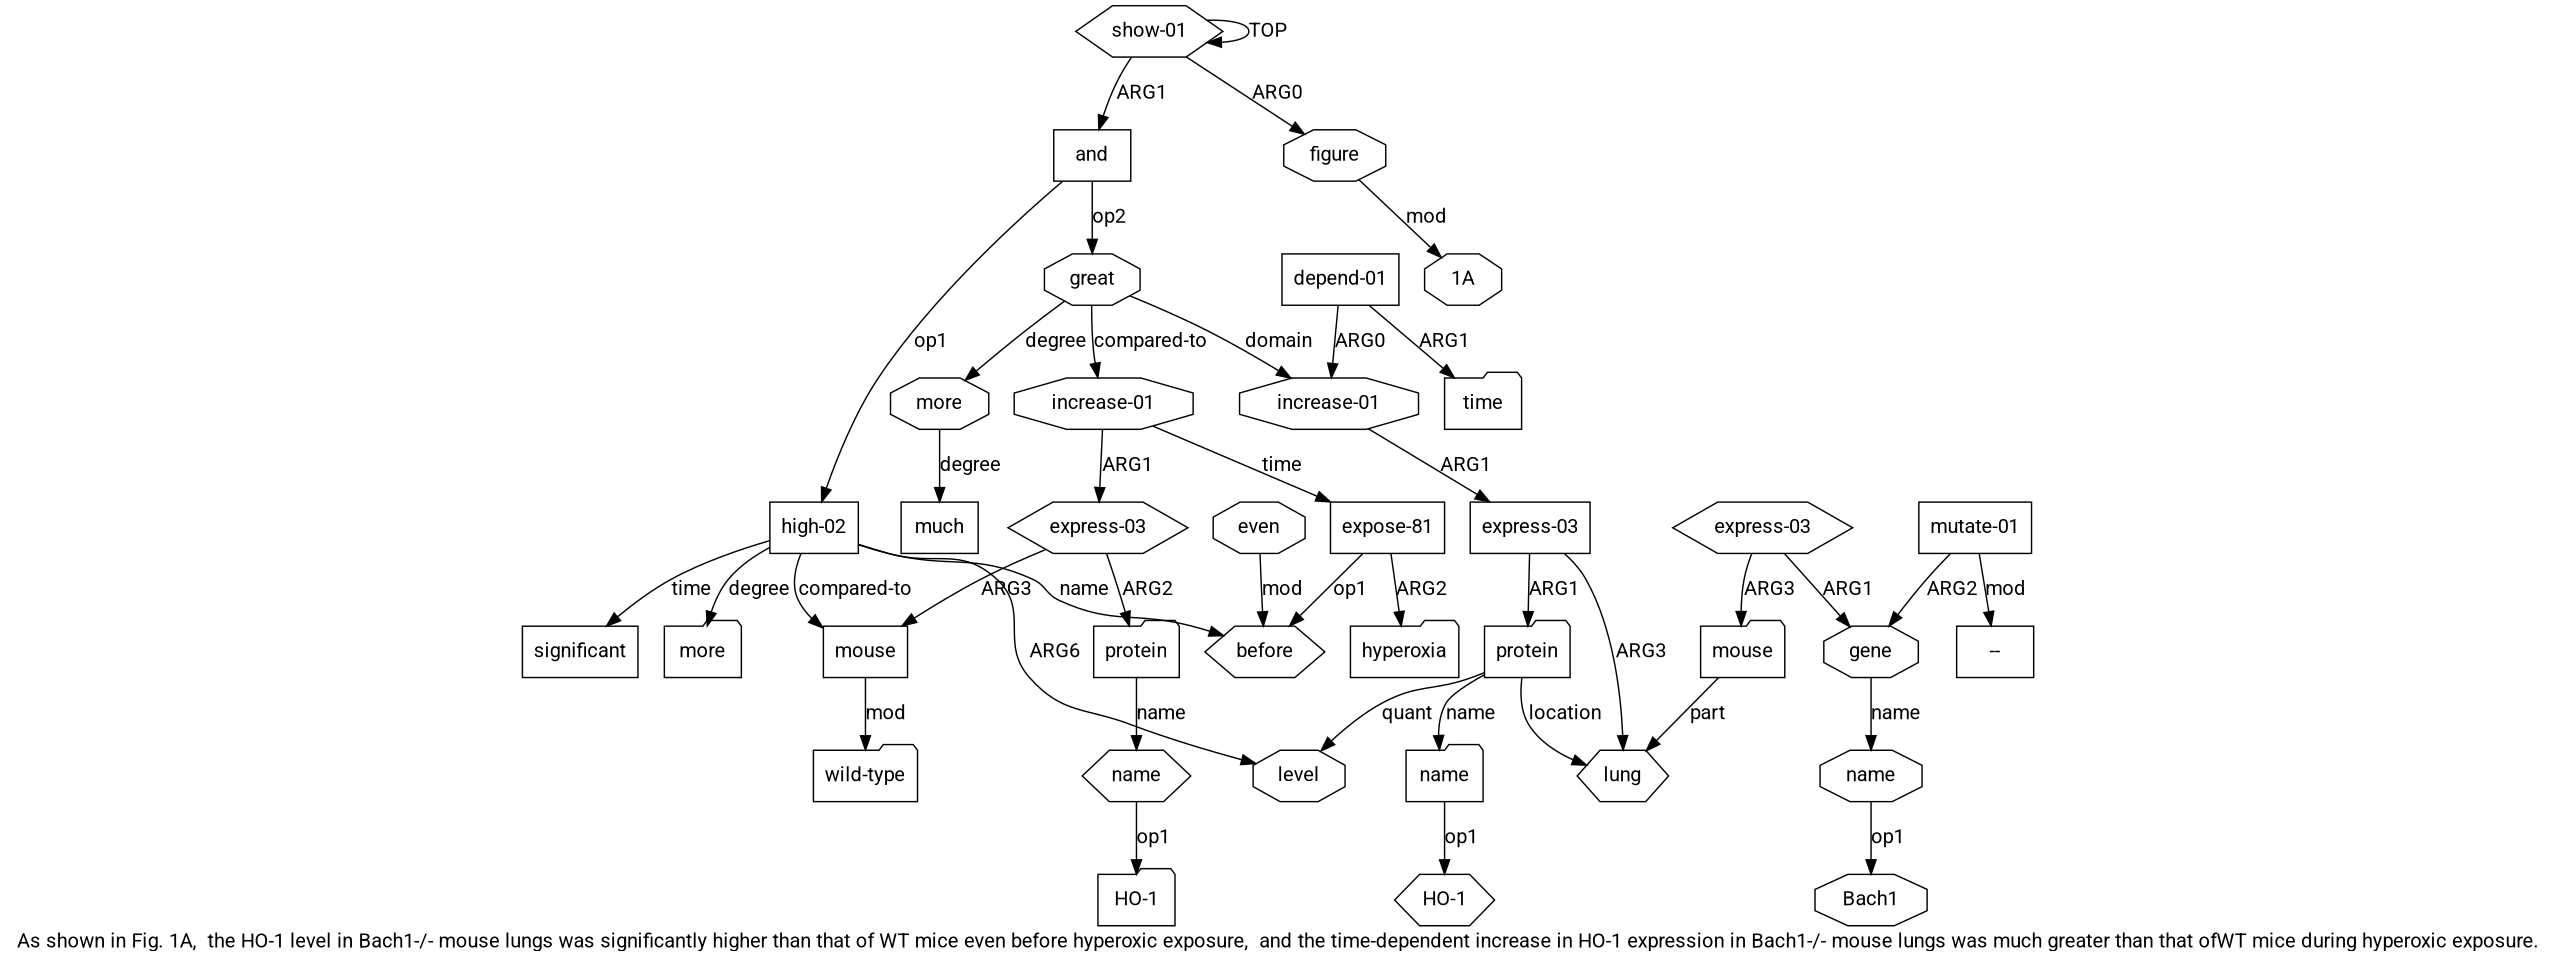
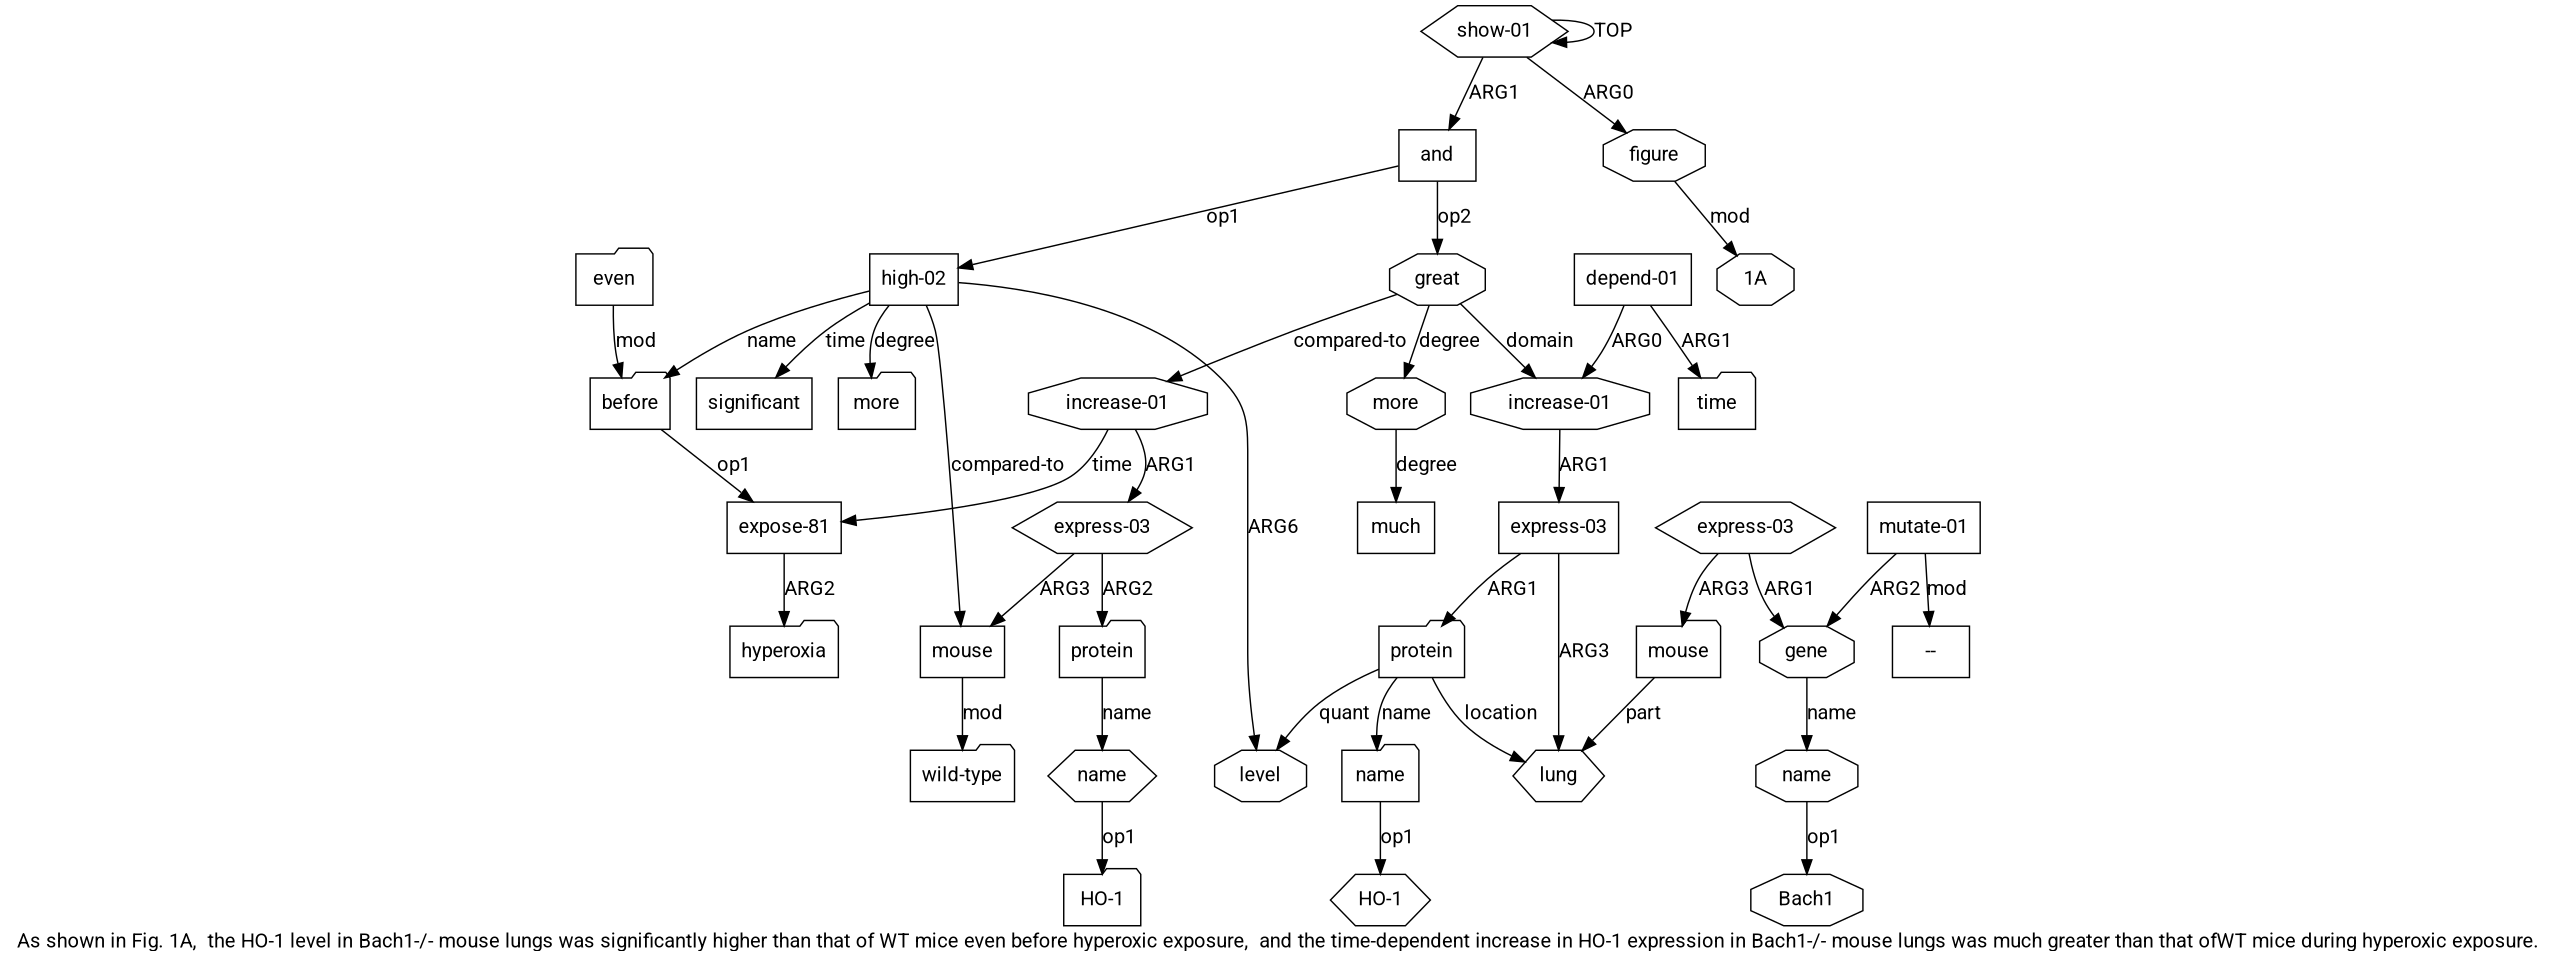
node "even": shape octagon -> folder
edge "expose-81" -> "before": reversed
node "before": shape hexagon -> folder
